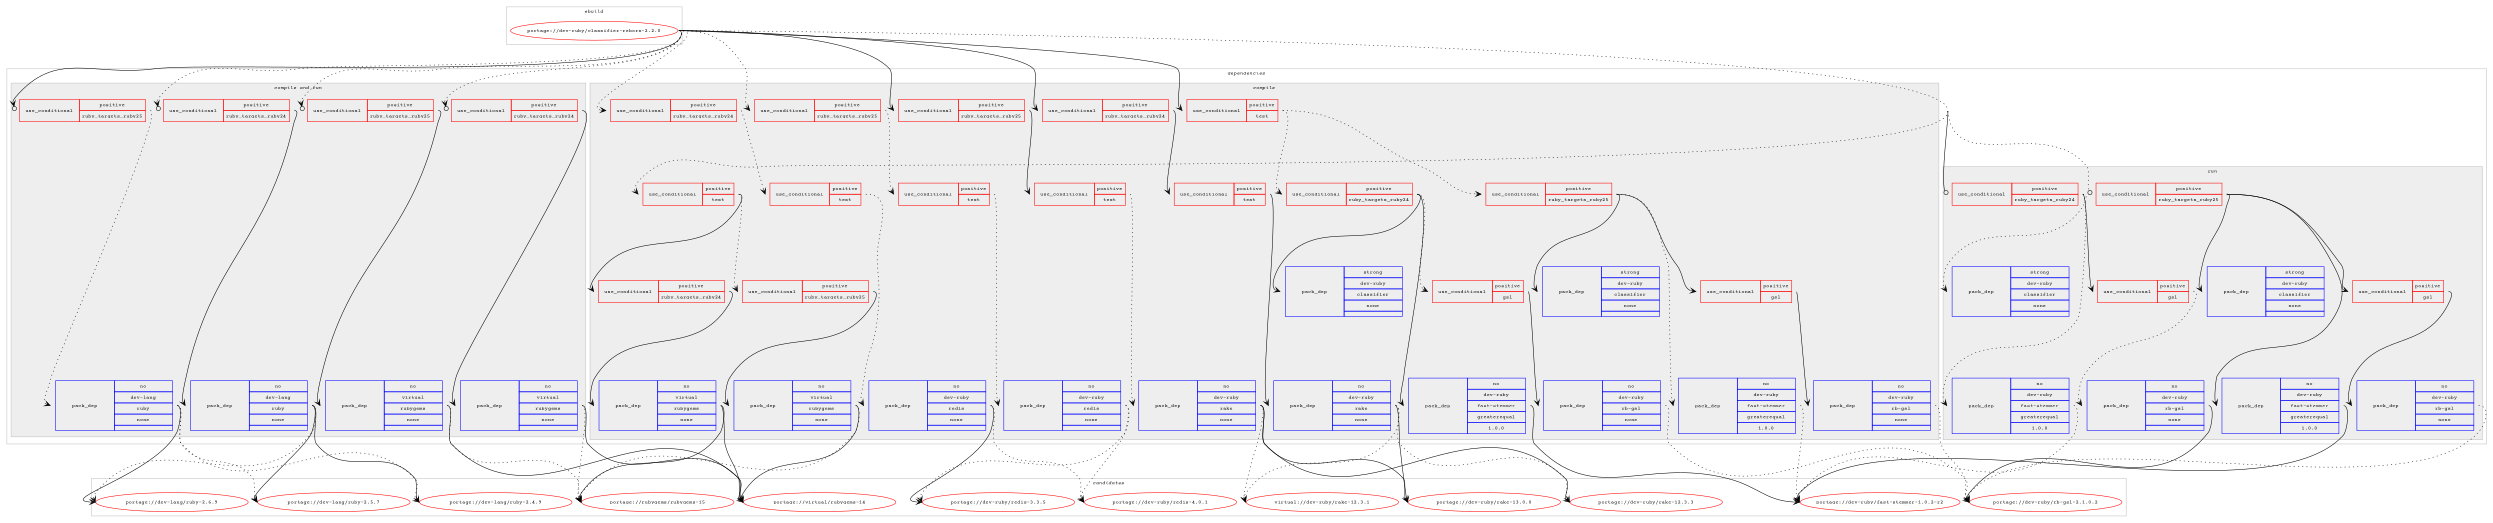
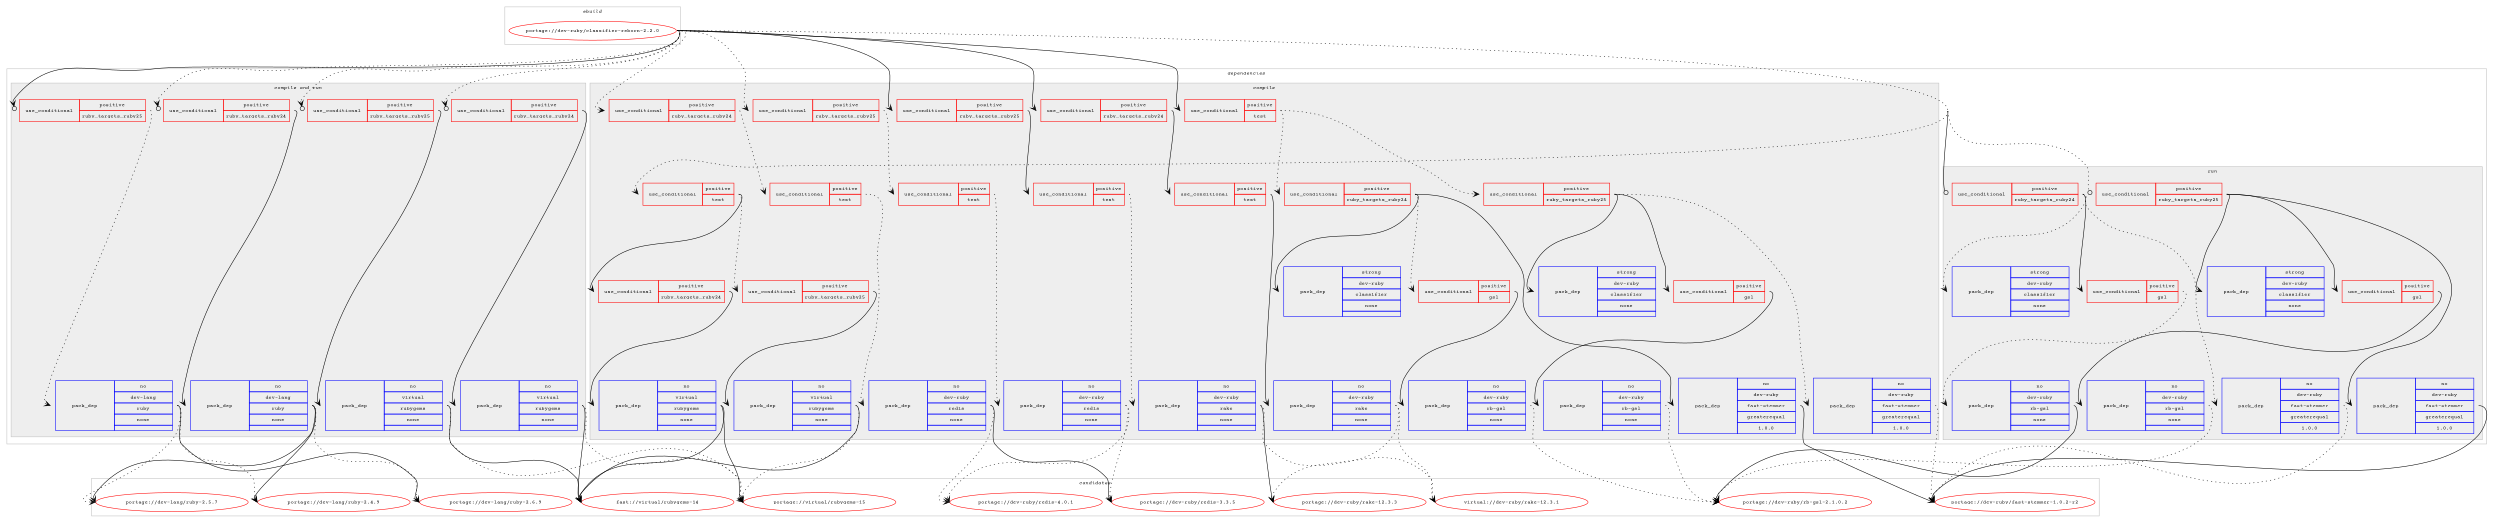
node "portage://rubygems/rubygems-15": label "portage://rubygems/rubygems-15" -> "portage://virtual/rubygems-15"
node "portage://virtual/rubygems-14": label "portage://virtual/rubygems-14" -> "fast://virtual/rubygems-14"
node "portage://dev-ruby/rake-13.0.0": removed
